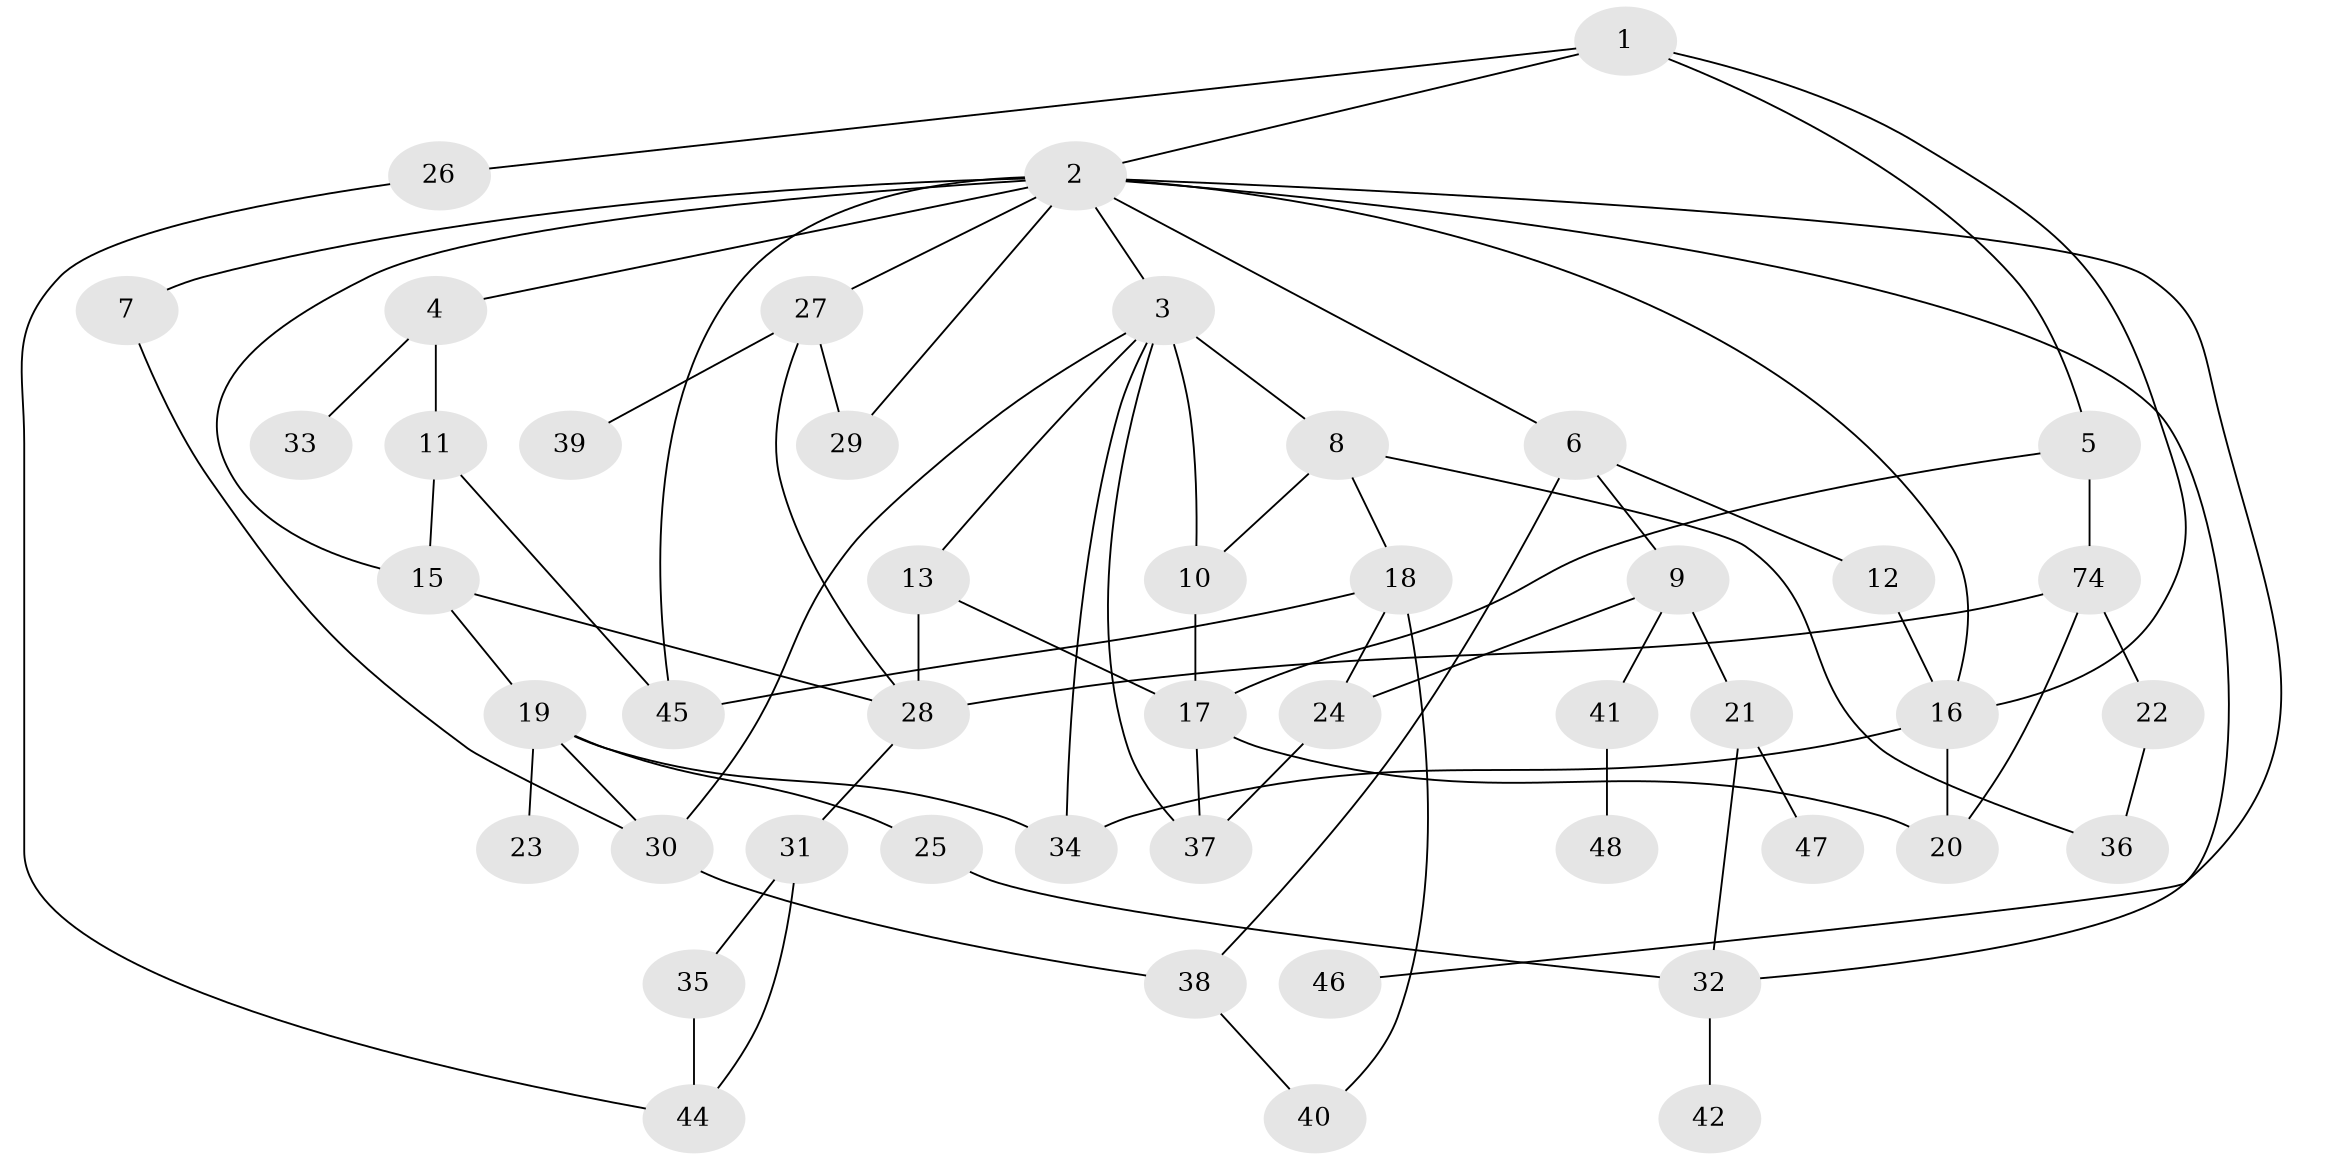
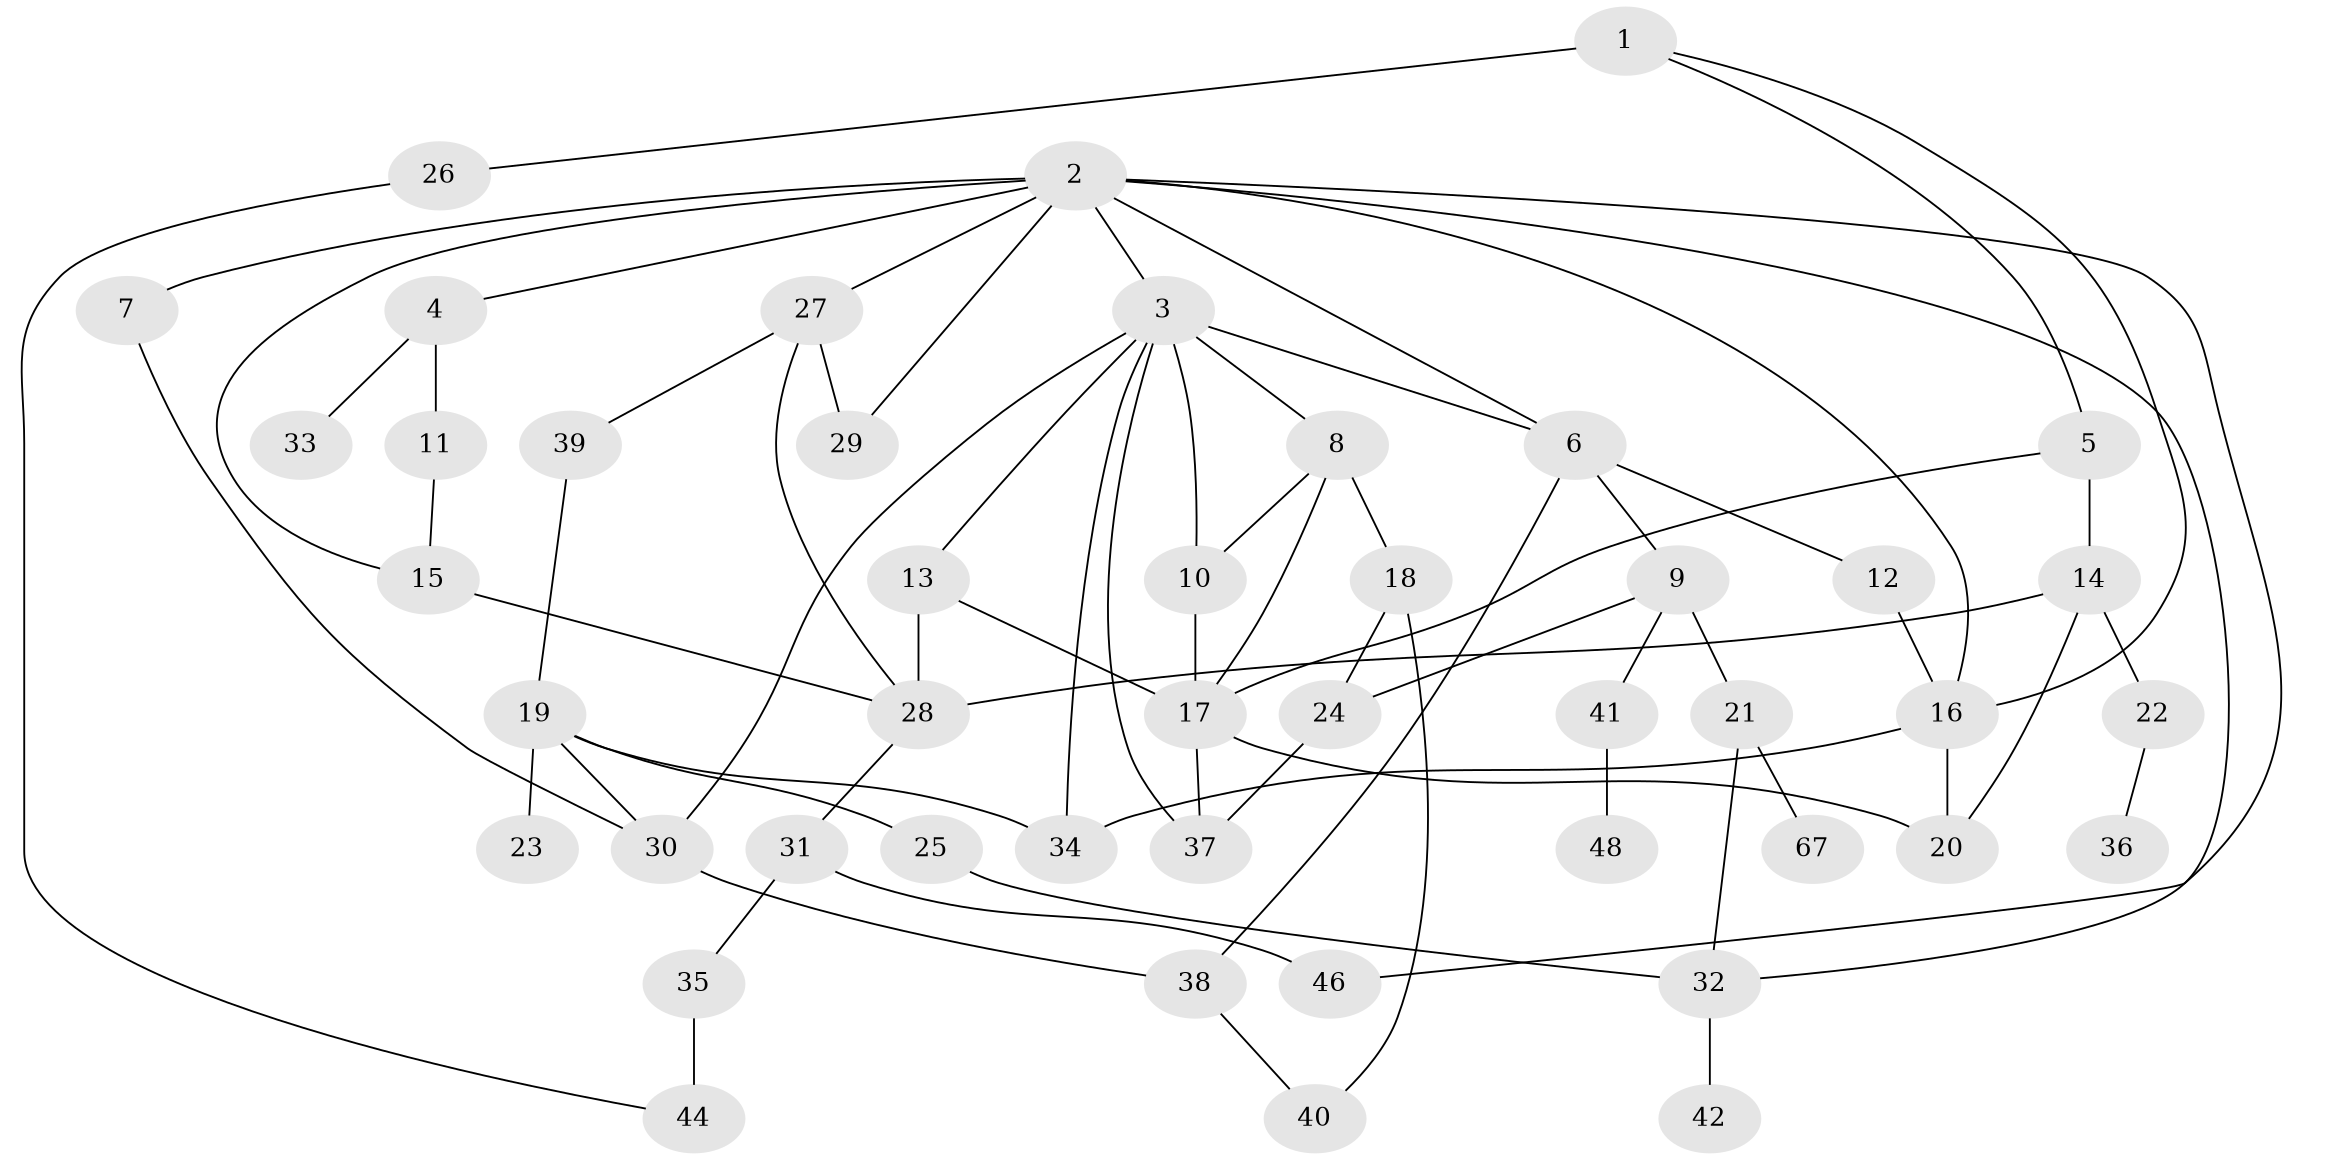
edge "1" -- "2": removed
edge "3" -- "6": added
edge "8" -- "36": now "8" -- "17"
node "74": label "74" -> "14"
edge "15" -- "19": now "39" -- "19"
node "45": removed
node "47": label "47" -> "67"
edge "31" -- "44": now "31" -- "46"
